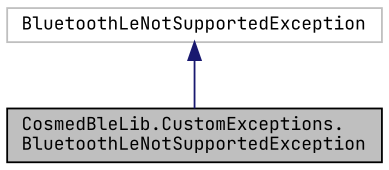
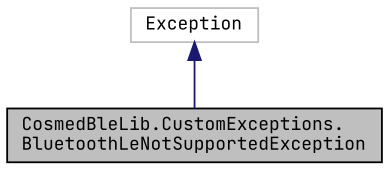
node "BluetoothLeNotSupportedException": label "BluetoothLeNotSupportedException" -> "Exception"
